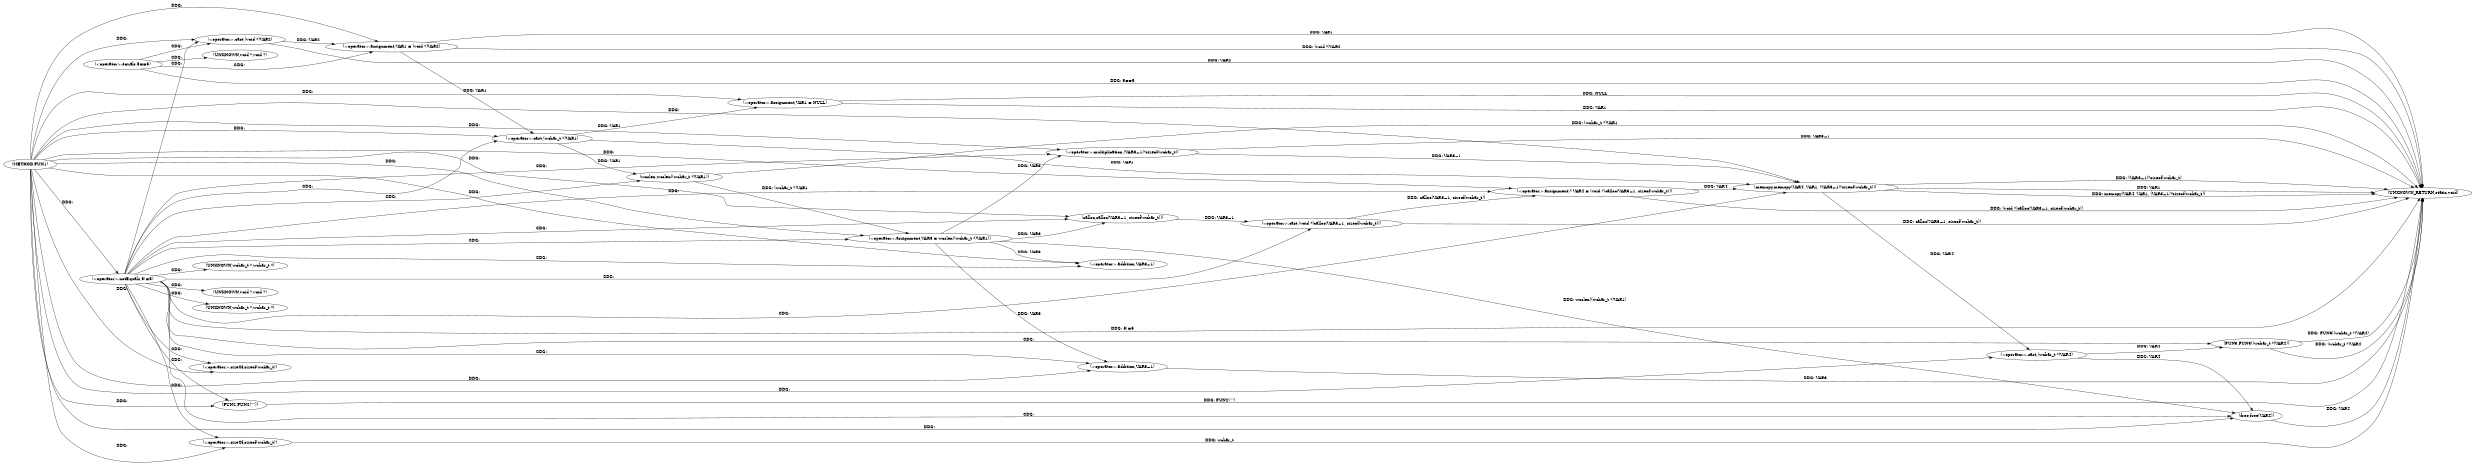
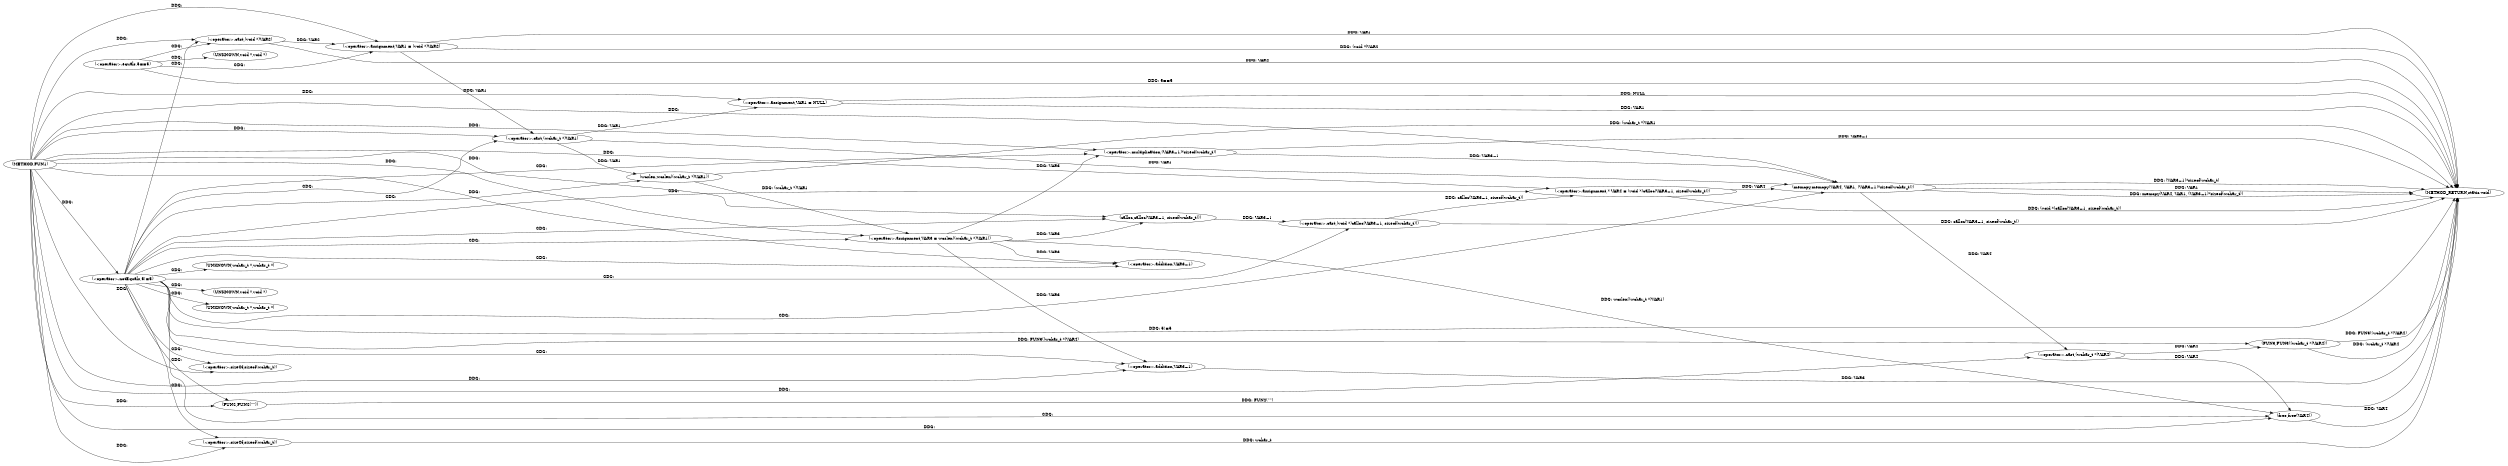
node "(UNKNOWN_RETURN,static void)": label "(UNKNOWN_RETURN,static void)" -> "(METHOD_RETURN,static void)"
edge "(<operator>.notEquals,5!=5)" -> "(FUN3,FUN3((wchar_t *)VAR4))": label "CDG: " -> "DDG: FUN3((wchar_t *)VAR4)"
